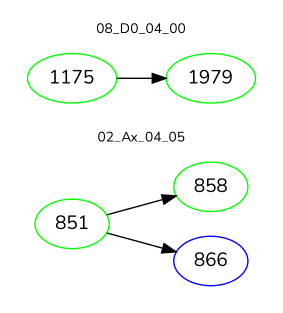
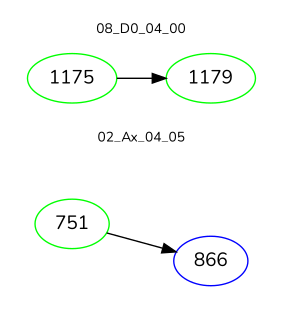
node "1979": label "1979" -> "1179"
node "858": removed
node "851": label "851" -> "751"
